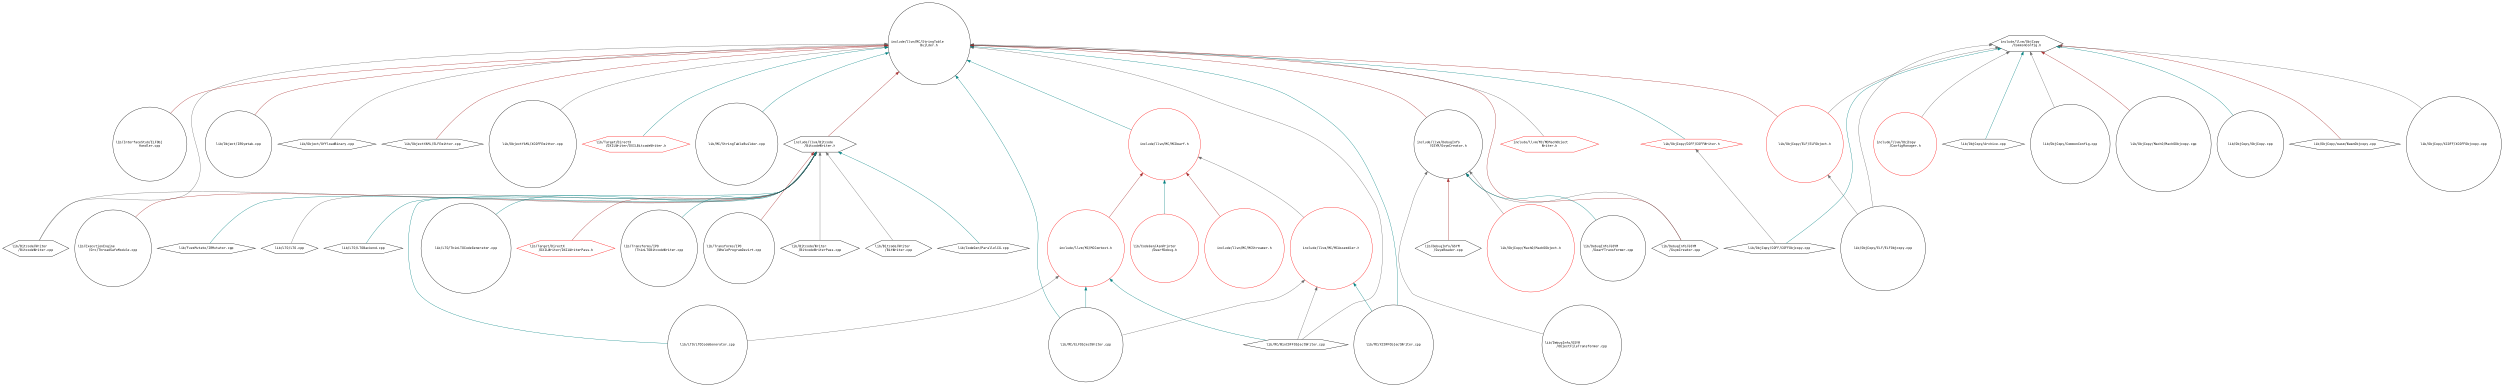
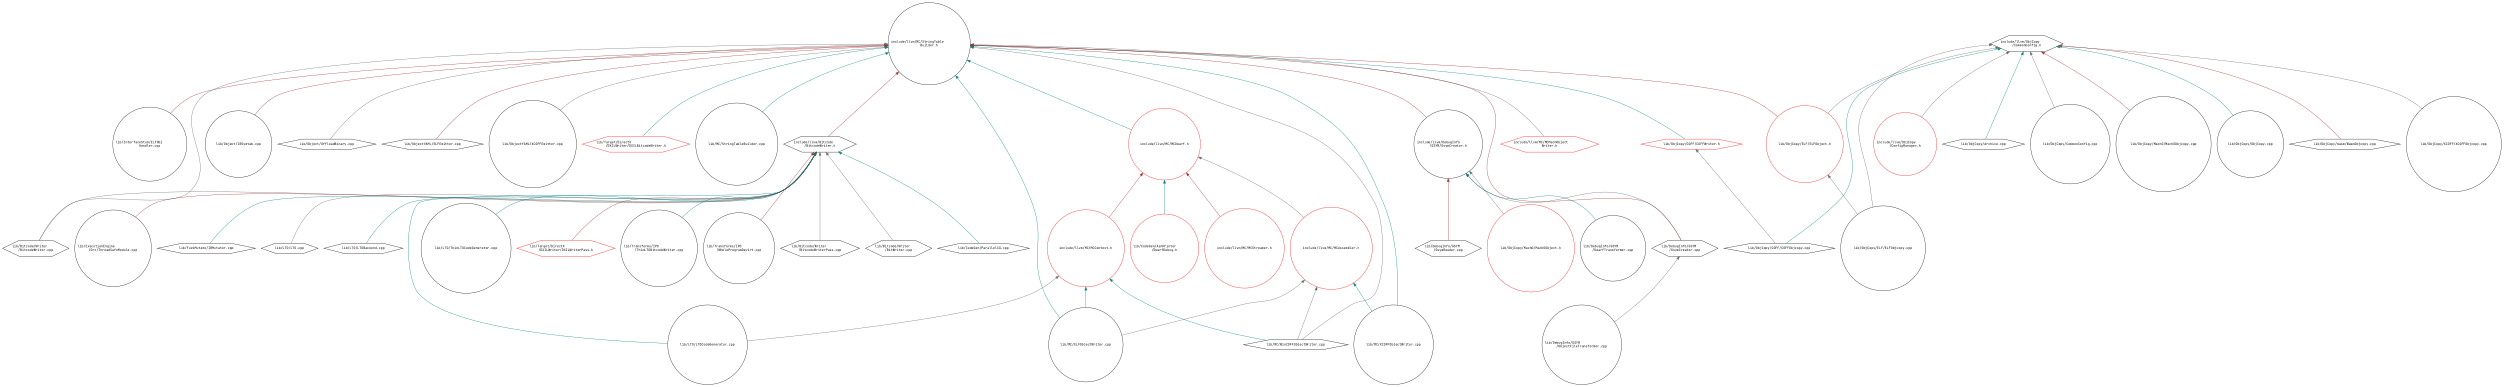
edge "lib/DebugInfo/GSYM /ObjectFileTransformer.cpp" -> "include/llvm/DebugInfo /GSYM/GsymCreator.h": now "lib/DebugInfo/GSYM /ObjectFileTransformer.cpp" -> "lib/DebugInfo/GSYM /GsymCreator.cpp"
